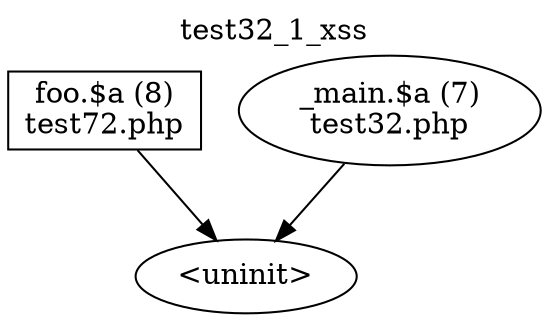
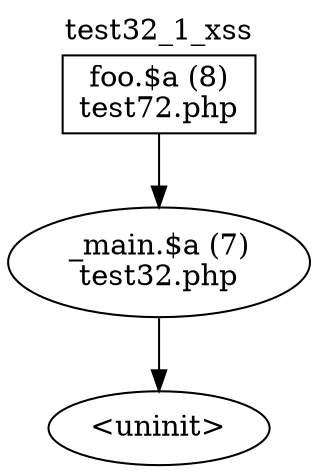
edge "foo.$a (8) test72.php" -> "<uninit>": now "foo.$a (8) test72.php" -> "_main.$a (7) test32.php"
